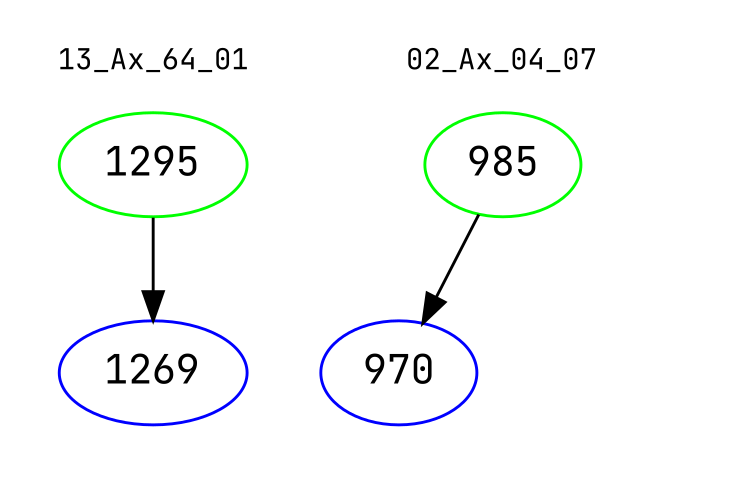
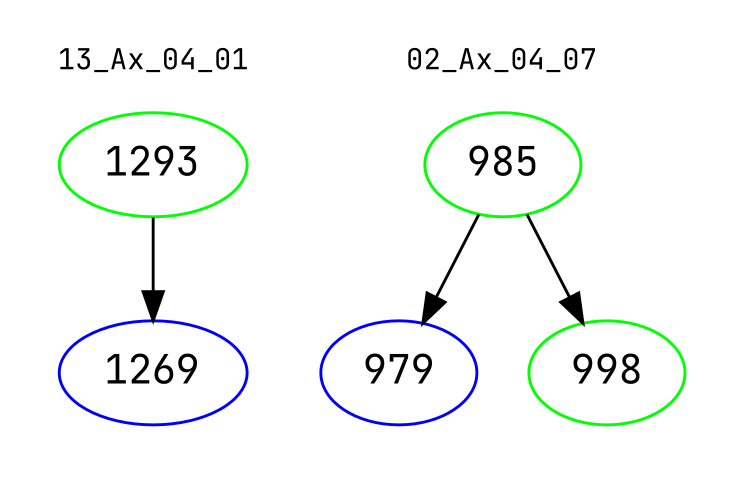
cluster "13_Ax_64_01": label "13_Ax_64_01" -> "13_Ax_04_01"
node "1295": label "1295" -> "1293"
node "970": label "970" -> "979"
node "998": added
